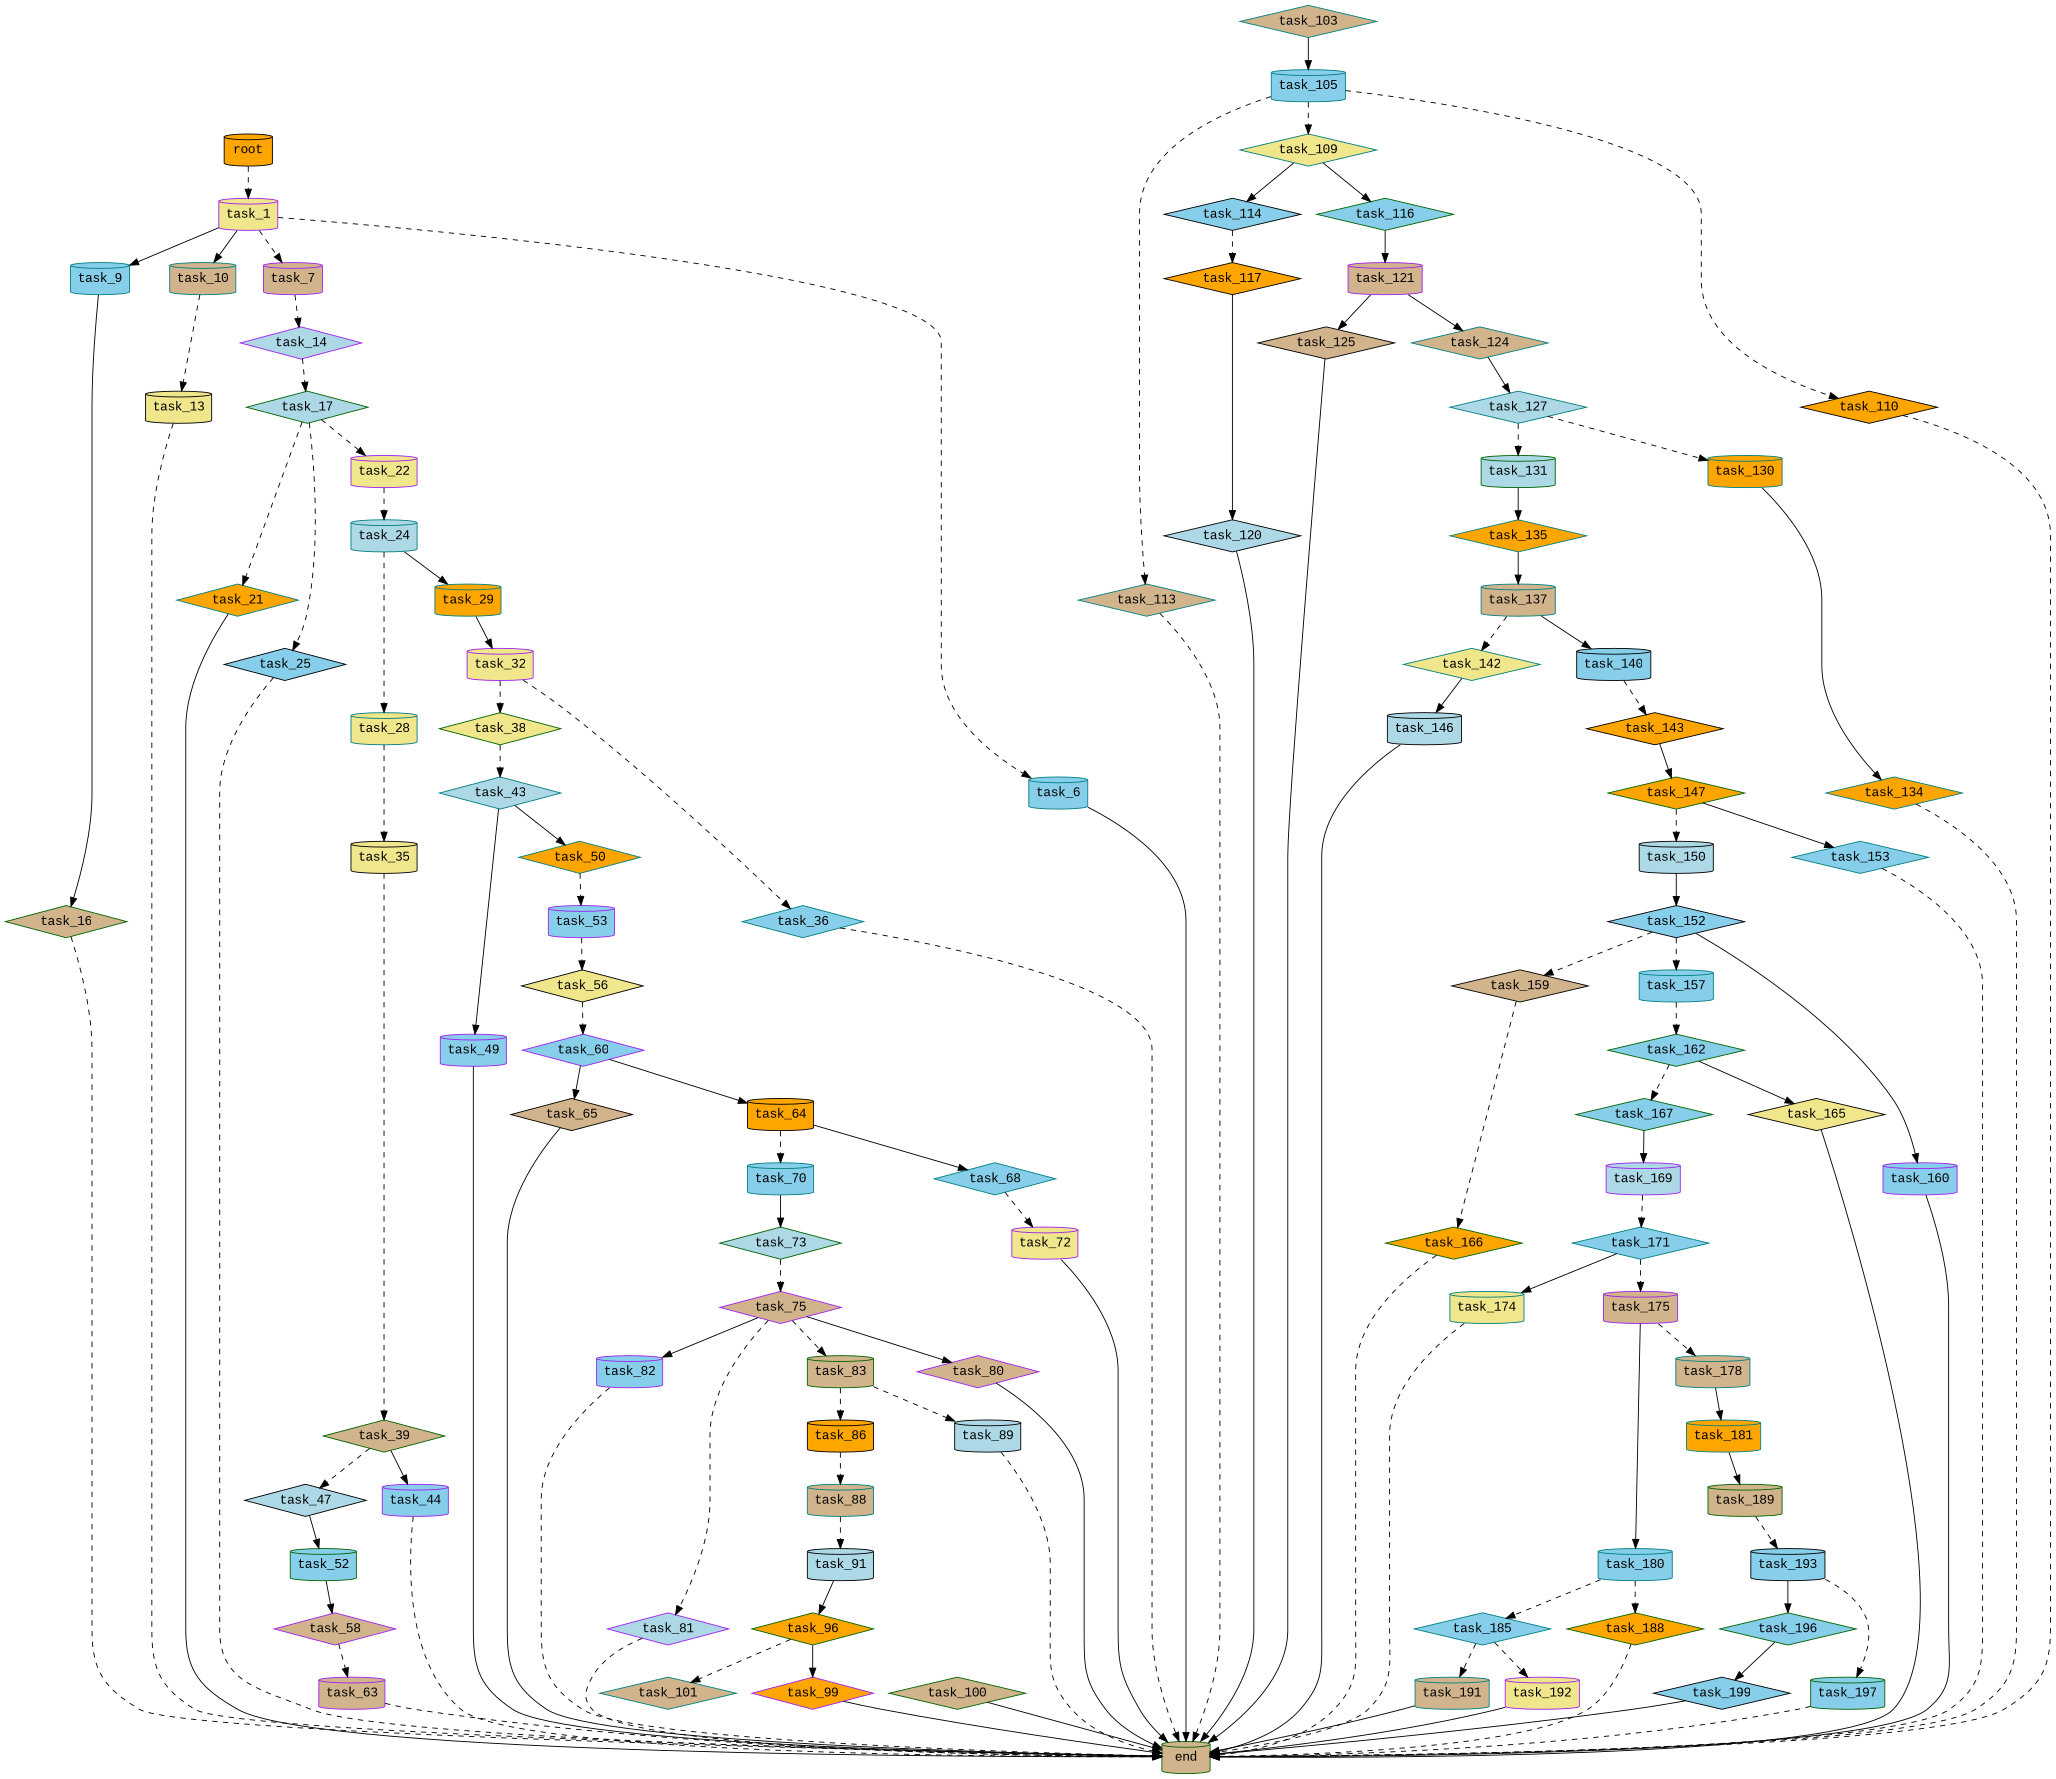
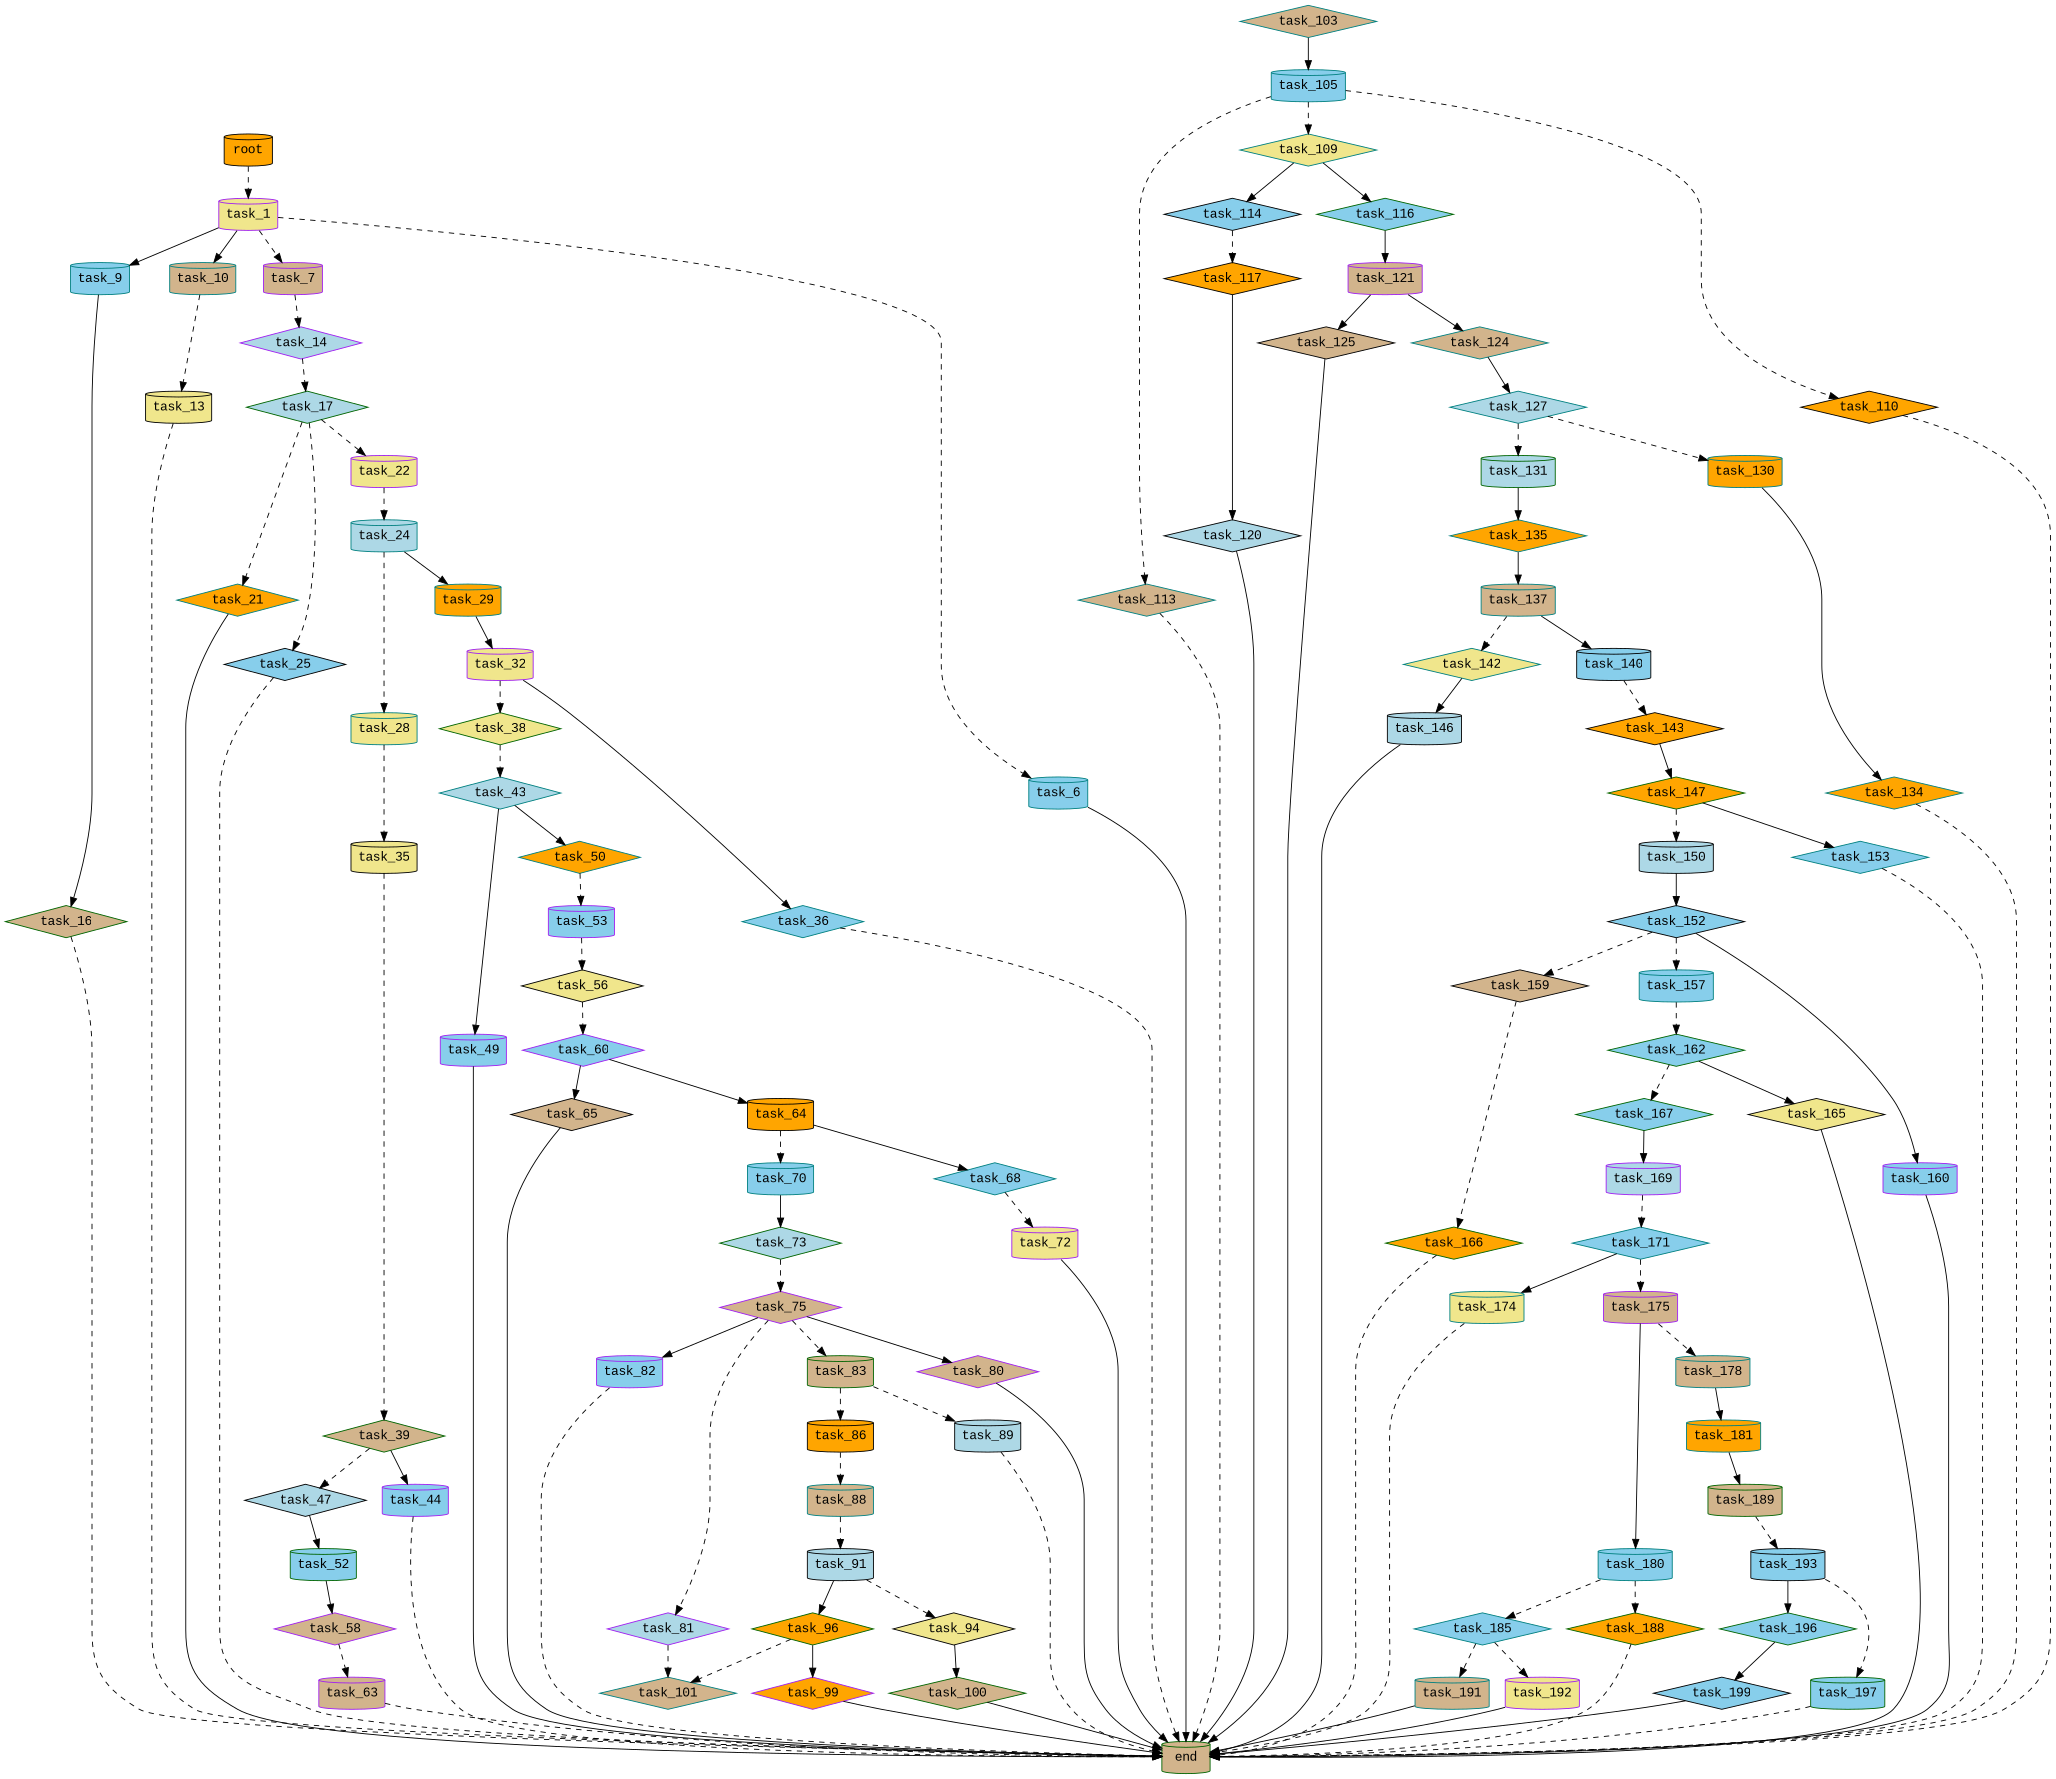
edge "task_32" -> "task_36": style dashed -> solid
node "task_94": added
edge "task_81" -> "end": now "task_81" -> "task_101"
